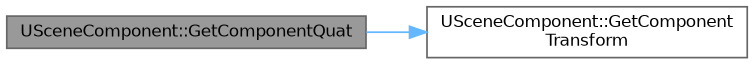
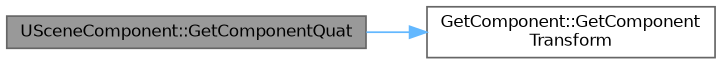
node "USceneComponent::GetComponent Transform": label "USceneComponent::GetComponent Transform" -> "GetComponent::GetComponent Transform"
